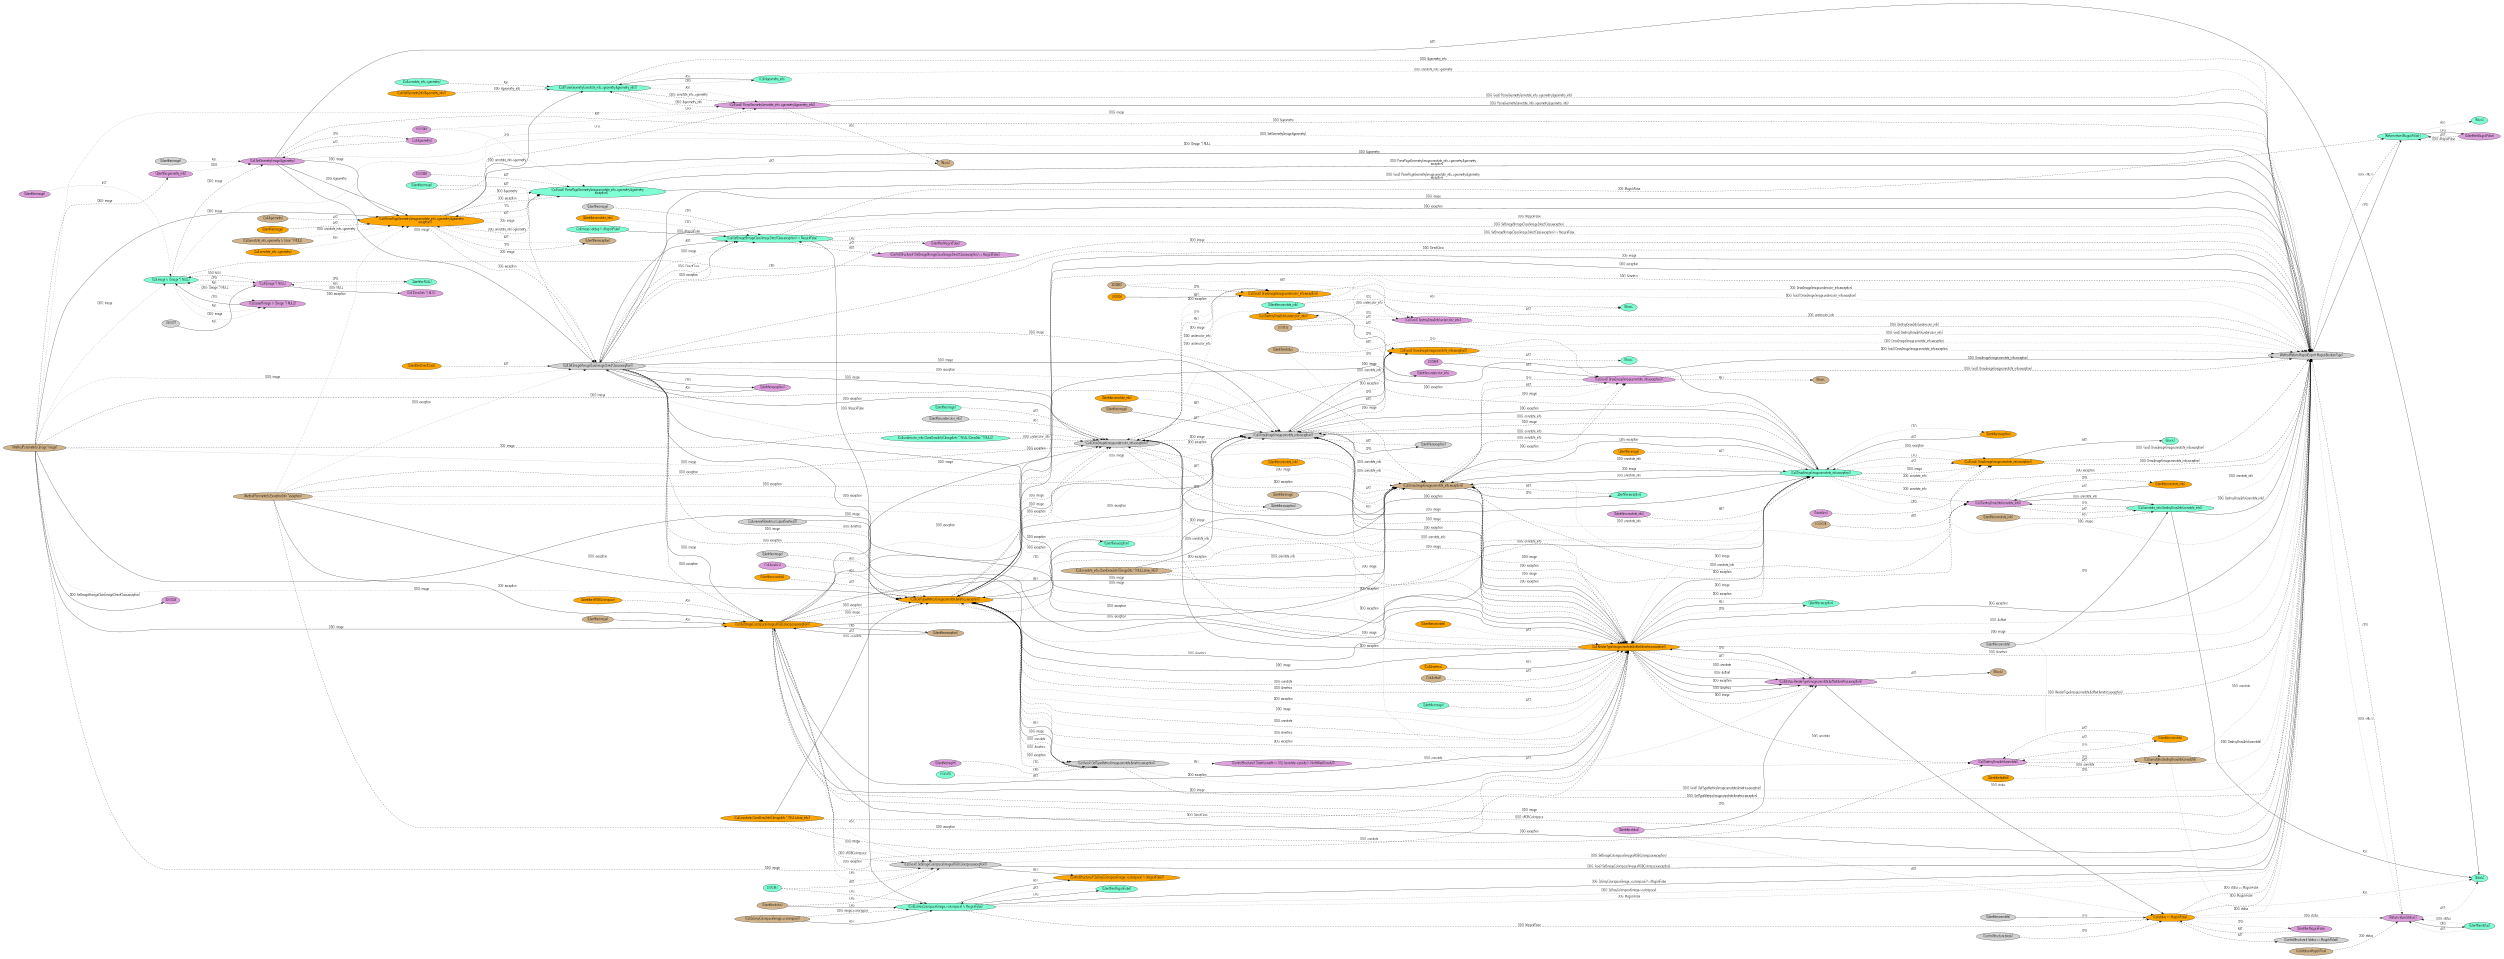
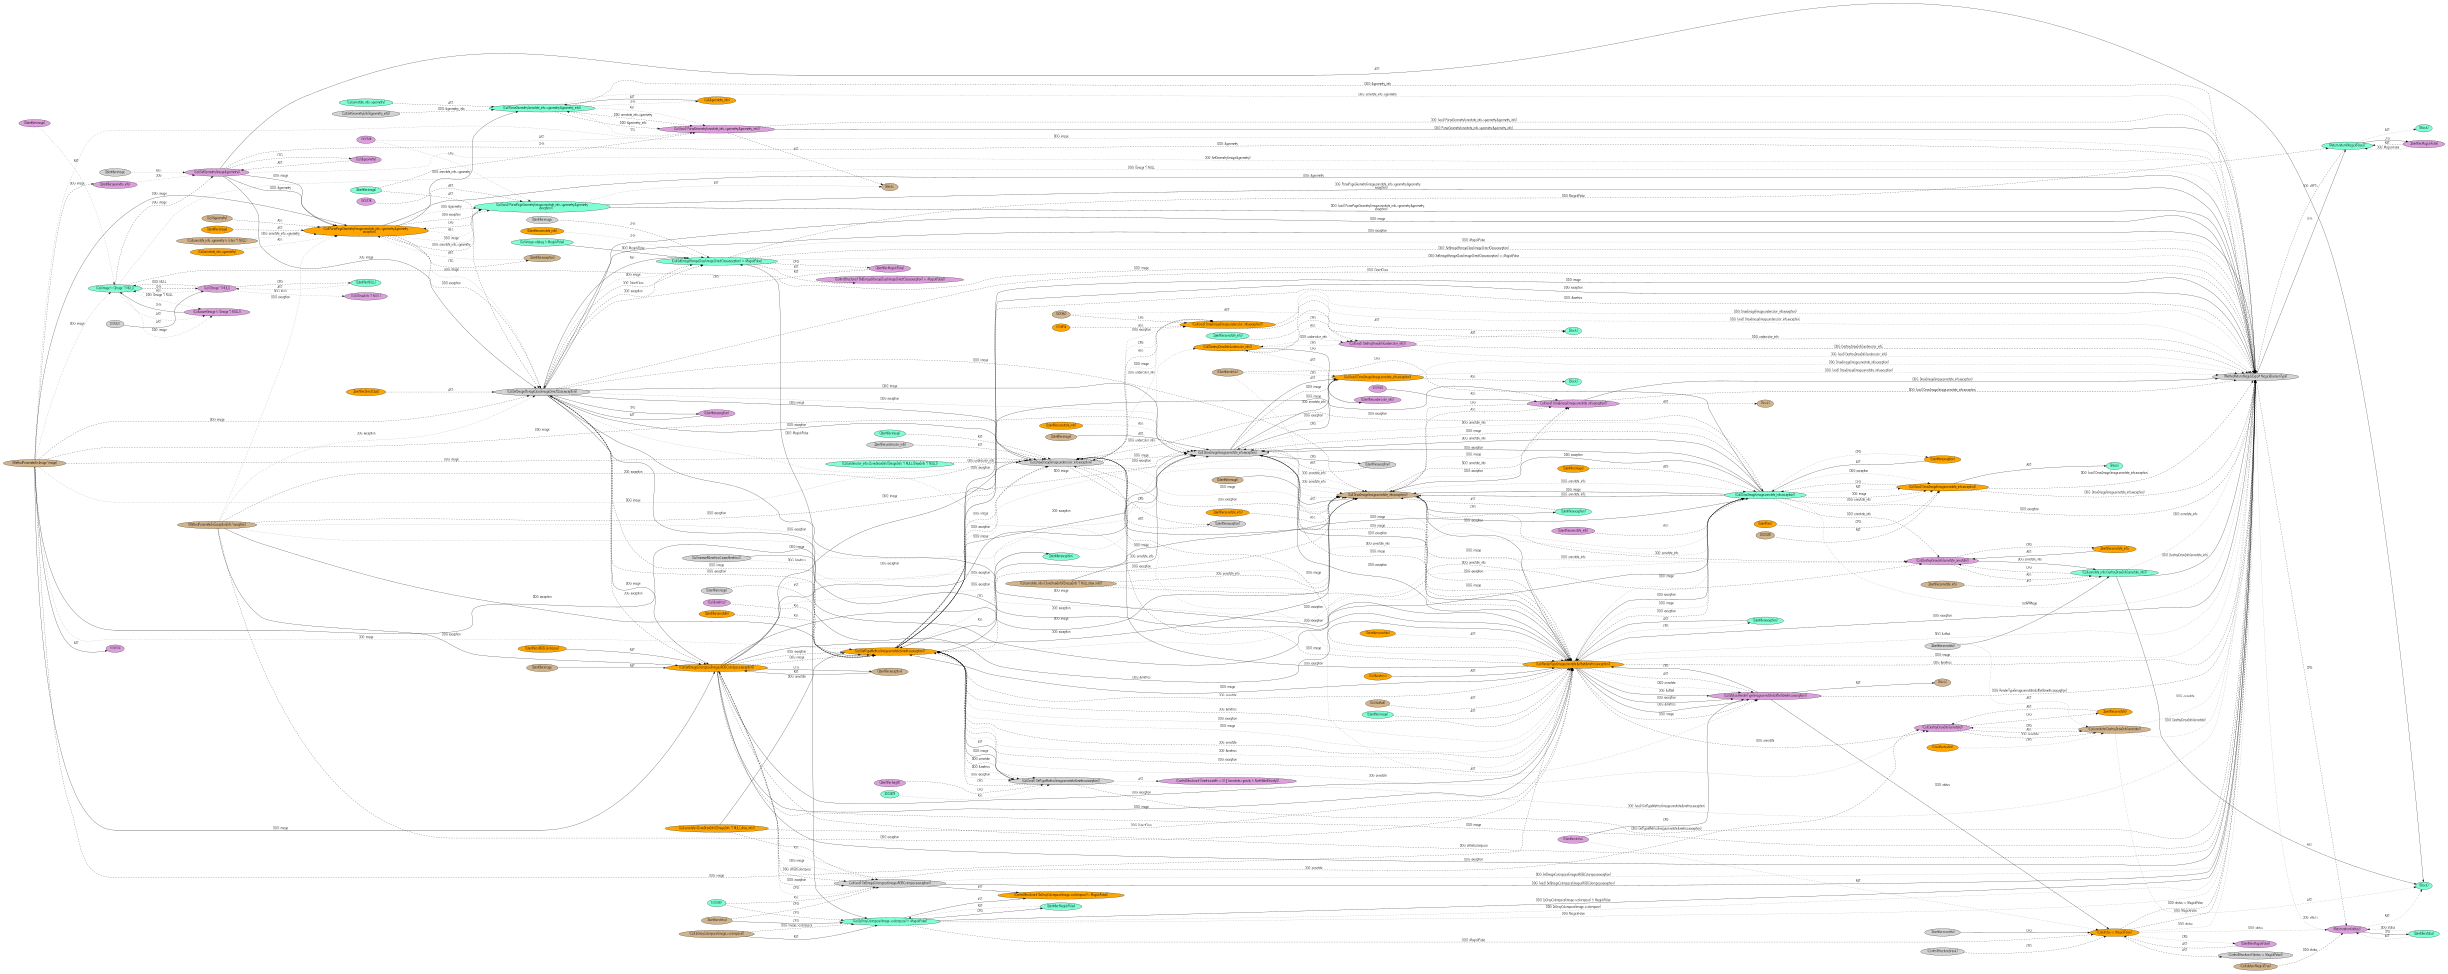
node "(Call,&geometry_info)": fillcolor aquamarine -> orange
node "(Call,SetGeometryInfo(&geometry_info))": fillcolor orange -> lightgrey
edge "(Call,(Image *) NULL)" -> "(Call,(DrawInfo *) NULL)": style solid -> dotted
edge "1001854" -> "(Call,(void) DrawImage(image,undercolor_info,exception))": style solid -> dashed
node "1001932": removed
edge "(MethodParameterIn,Image *image)" -> "(Call,SetImageStorageClass(image,DirectClass,exception))": style dotted -> dashed
node "(Call,DestroyDrawInfo(annotate_info))": label "(Call,DestroyDrawInfo(annotate_info))" -> "(Call,DestroyDrawInfo(annotate_annotate))"
node "(Identifier,i)": fillcolor plum -> orange
edge "(MethodParameterIn,Image *image)" -> "1000104": label "DDG: SetImageStorageClass(image,DirectClass,exception)" -> "AST: "
edge "(Identifier,sRGBColorspace)" -> "(Call,SetImageColorspace(image,sRGBColorspace,exception))": style dashed -> solid
